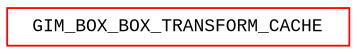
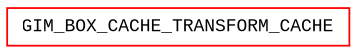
node "GIM_BOX_BOX_TRANSFORM_CACHE": label "GIM_BOX_BOX_TRANSFORM_CACHE" -> "GIM_BOX_CACHE_TRANSFORM_CACHE"
